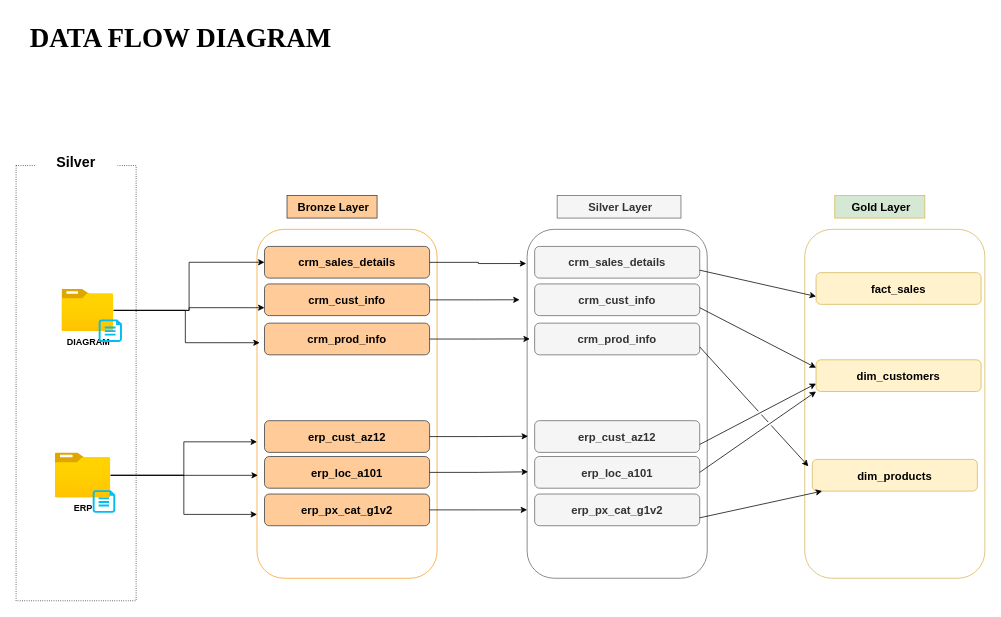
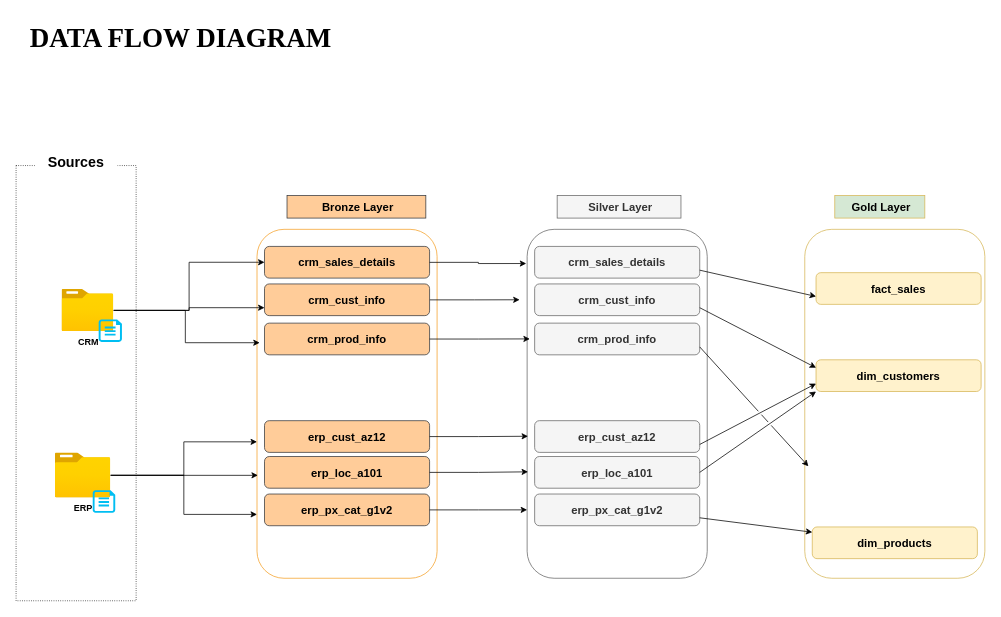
node "Silver": label "Silver" -> "Sources"
node "Bronze Layer": size 90x23 -> 139x23
node "DIAGRAM": label "DIAGRAM" -> "CRM"
node "dim_products": moved (894, 475) -> (894, 542)
